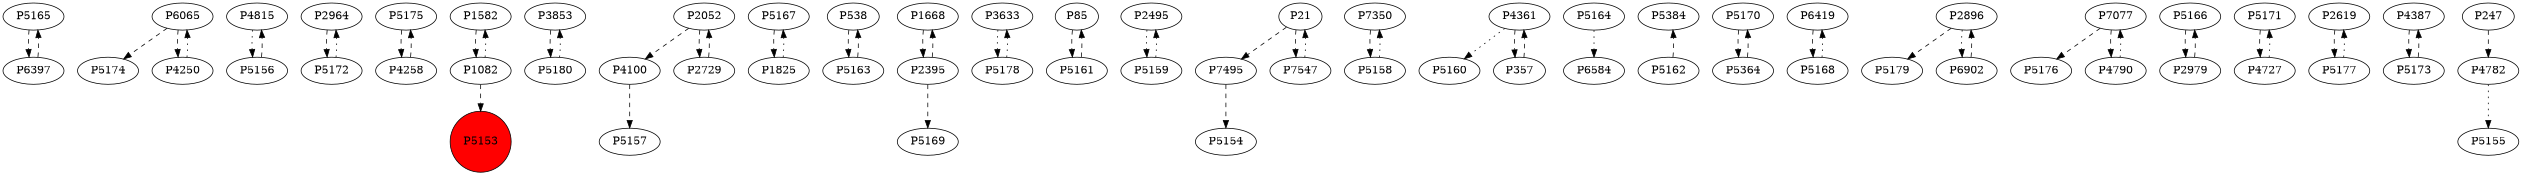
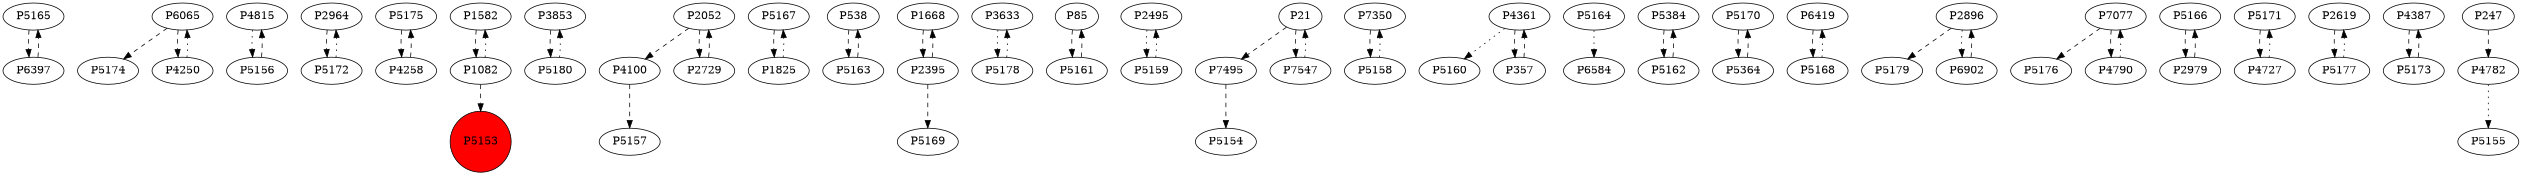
edge "P5384" -> "P5162": added
